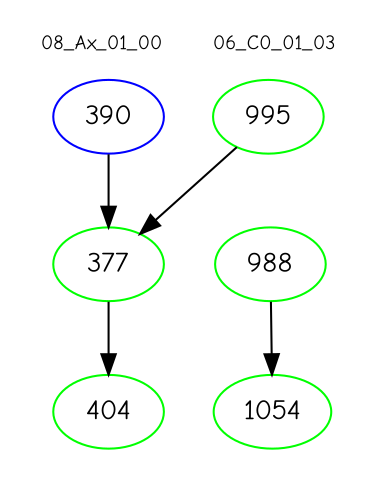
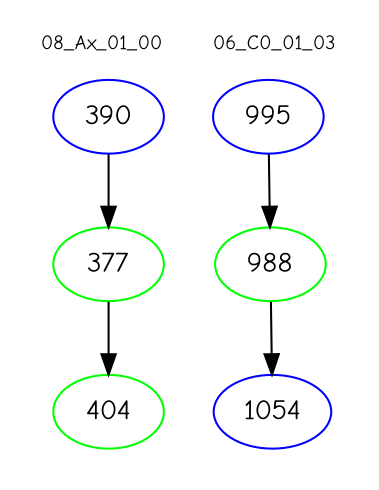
node "995": color green -> blue
edge "995" -> "377": now "995" -> "988"
node "1054": color green -> blue
